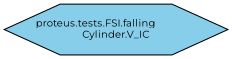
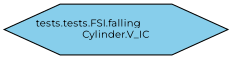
node "proteus.tests.FSI.falling Cylinder.V_IC": label "proteus.tests.FSI.falling Cylinder.V_IC" -> "tests.tests.FSI.falling Cylinder.V_IC"
